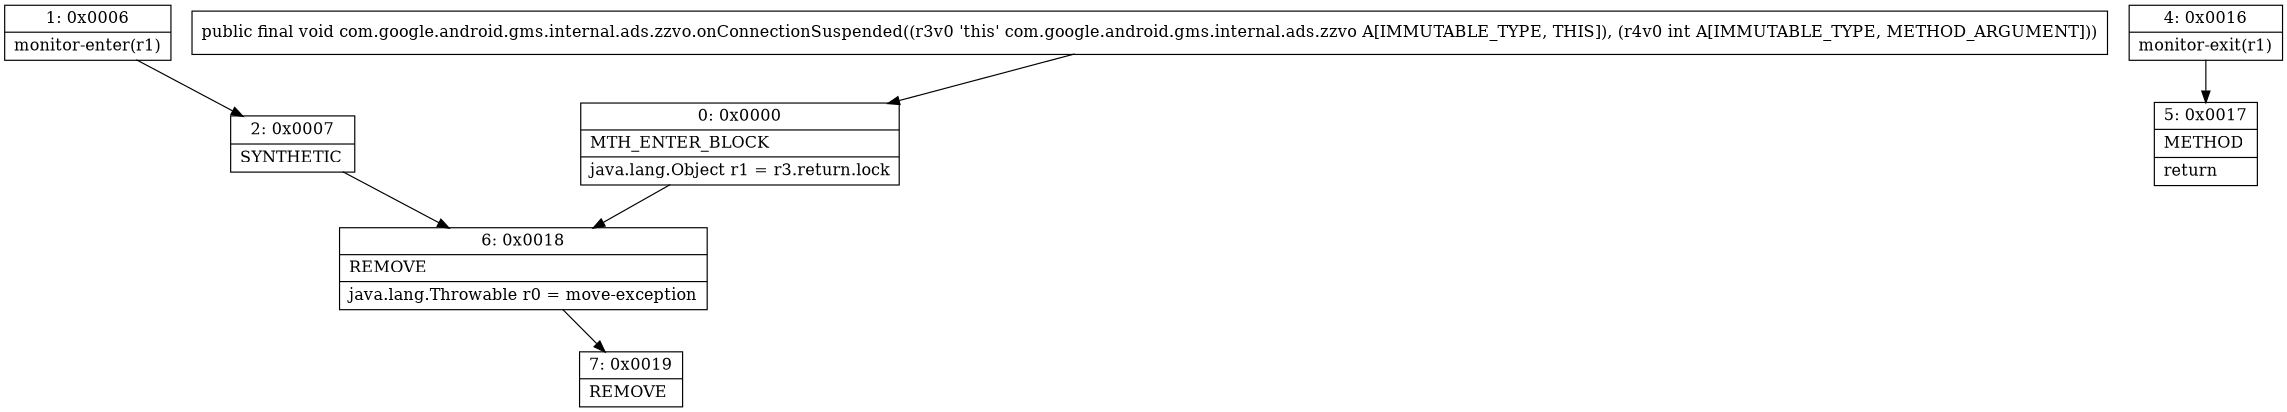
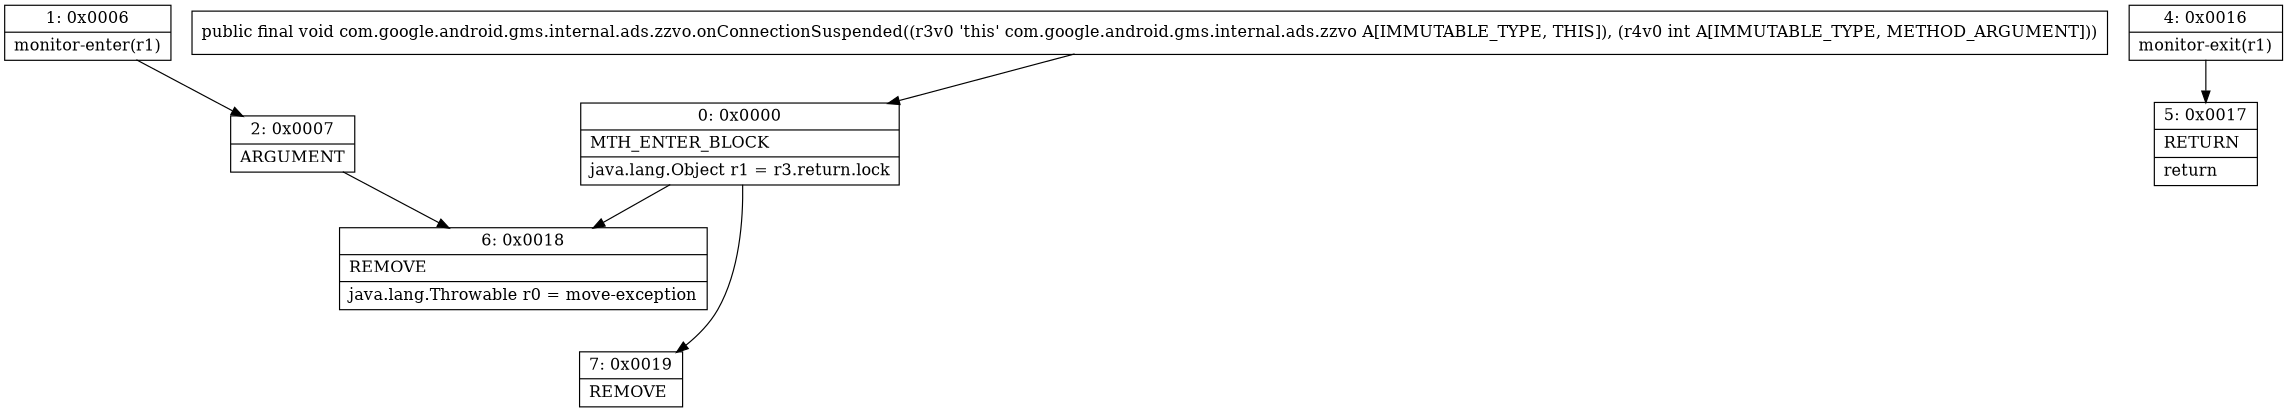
node "5: 0x0017": text "METHOD" -> "RETURN"
node "2: 0x0007": text "SYNTHETIC" -> "ARGUMENT"
edge "6: 0x0018" -> "7: 0x0019": now "0: 0x0000" -> "7: 0x0019"
